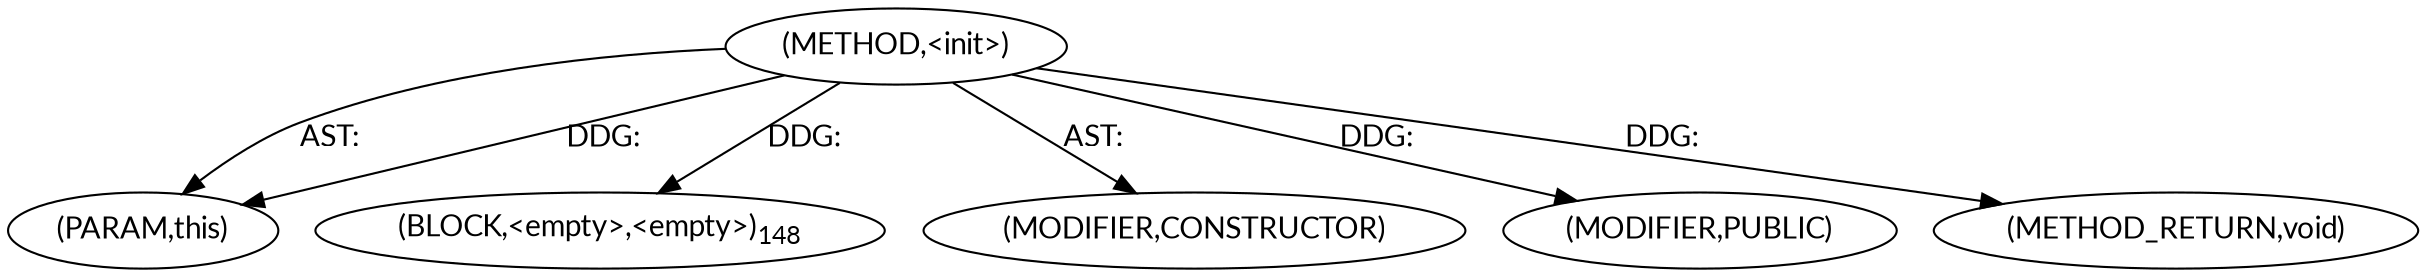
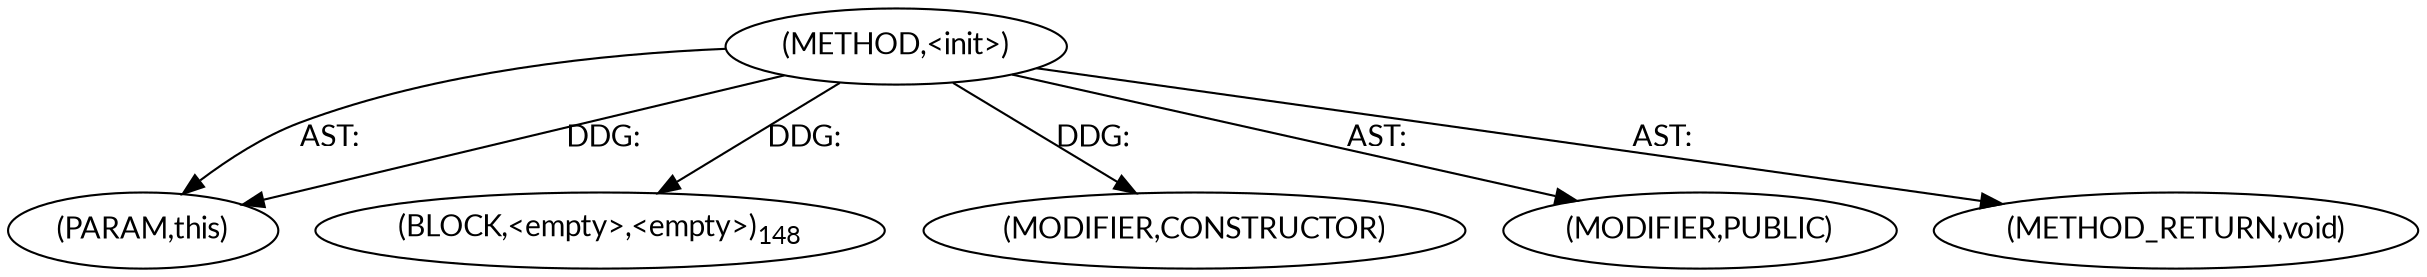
edge "(METHOD,<init>)" -> "(MODIFIER,CONSTRUCTOR)": label "AST: " -> "DDG: "
edge "(METHOD,<init>)" -> "(MODIFIER,PUBLIC)": label "DDG: " -> "AST: "
edge "(METHOD,<init>)" -> "(METHOD_RETURN,void)": label "DDG: " -> "AST: "
